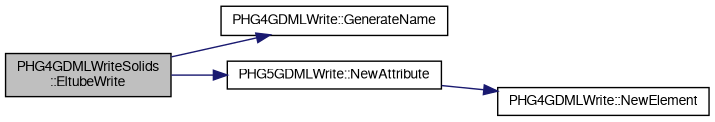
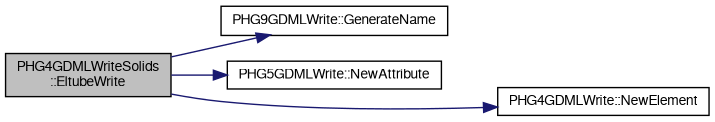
node "PHG4GDMLWrite::GenerateName": label "PHG4GDMLWrite::GenerateName" -> "PHG9GDMLWrite::GenerateName"
edge "PHG5GDMLWrite::NewAttribute" -> "PHG4GDMLWrite::NewElement": now "PHG4GDMLWriteSolids ::EltubeWrite" -> "PHG4GDMLWrite::NewElement"
